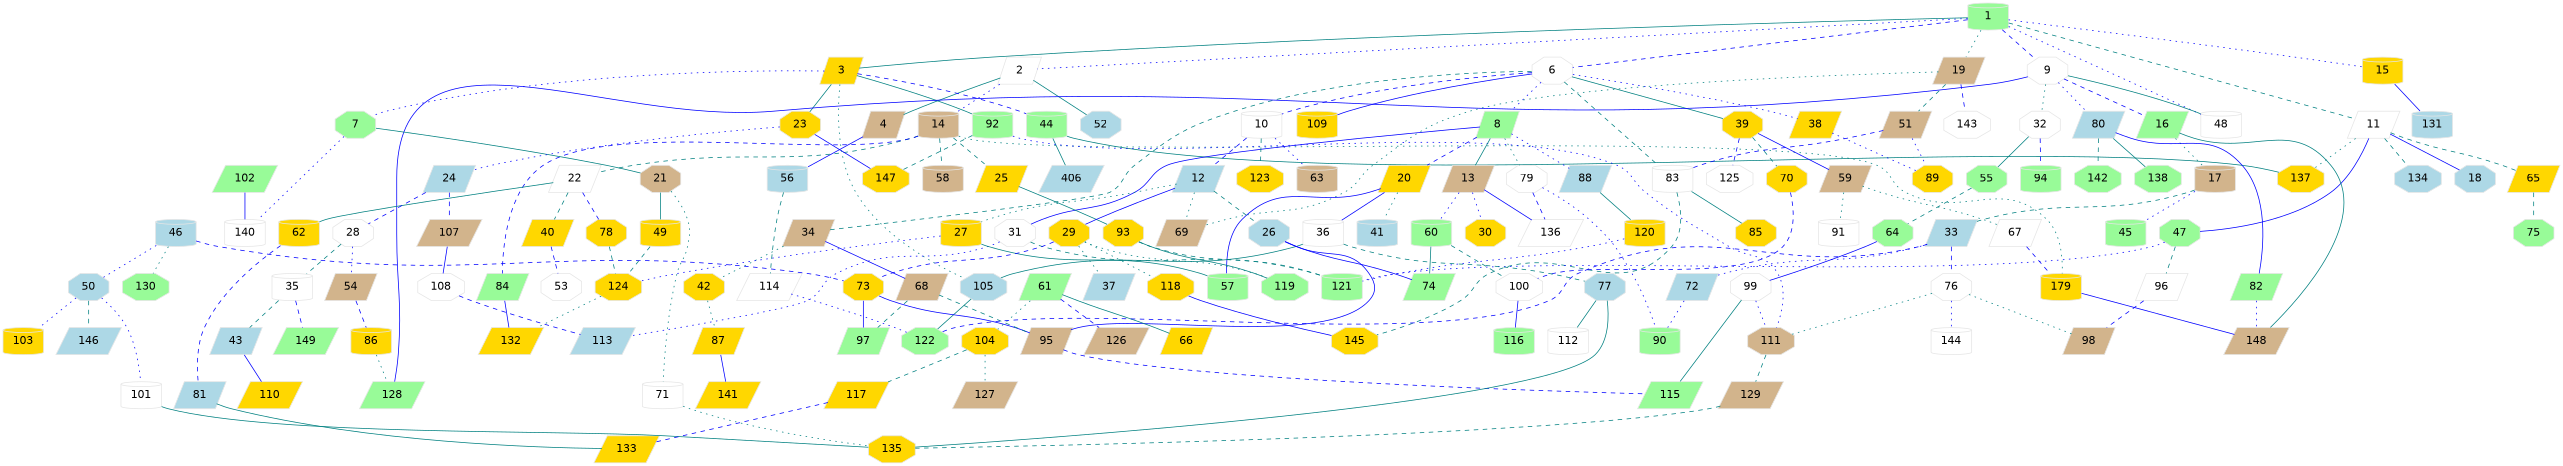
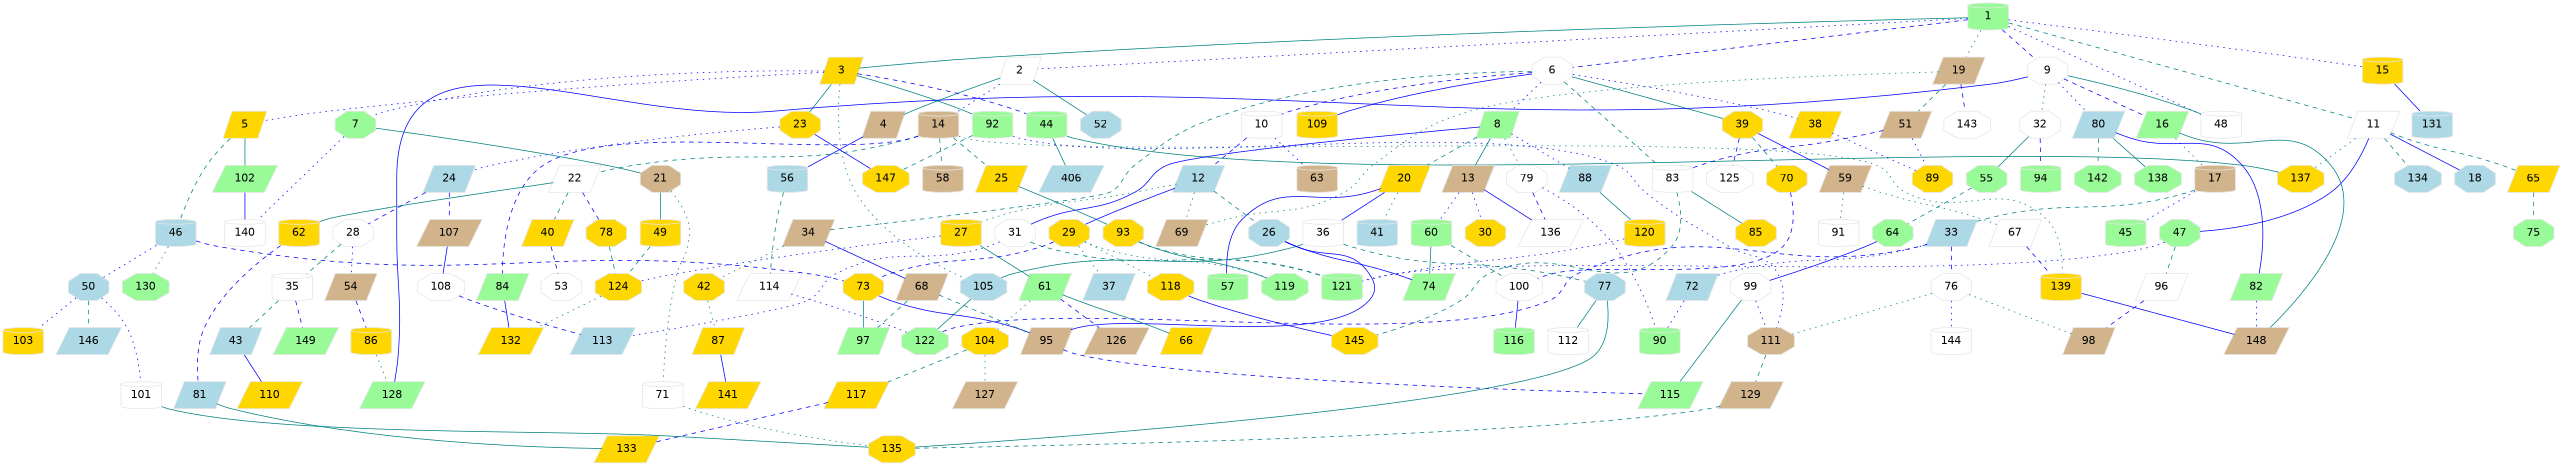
node "5": added
edge "8" -- "20": color blue -> teal
node "123": removed
edge "27" -- "57": now "27" -- "61"
node "179": label "179" -> "139"
edge "73" -- "97": color blue -> teal
